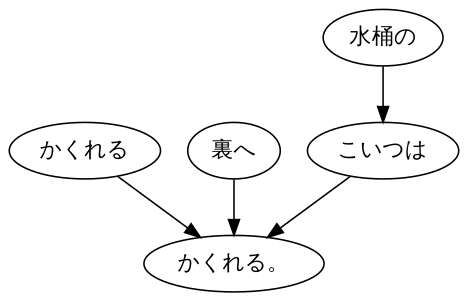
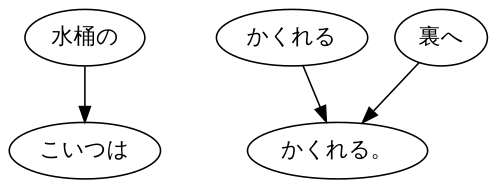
edge "こいつは" -> "かくれる。": removed
